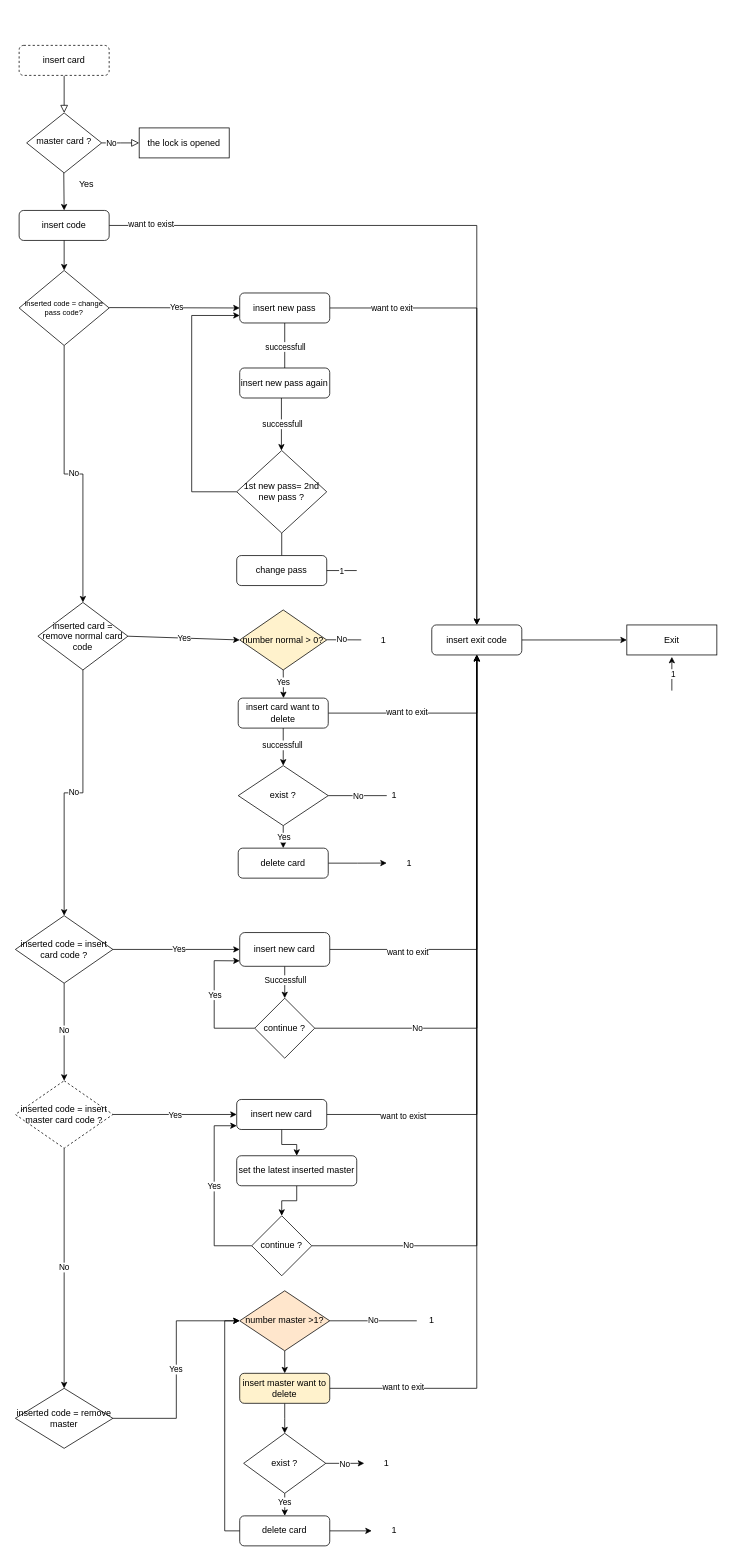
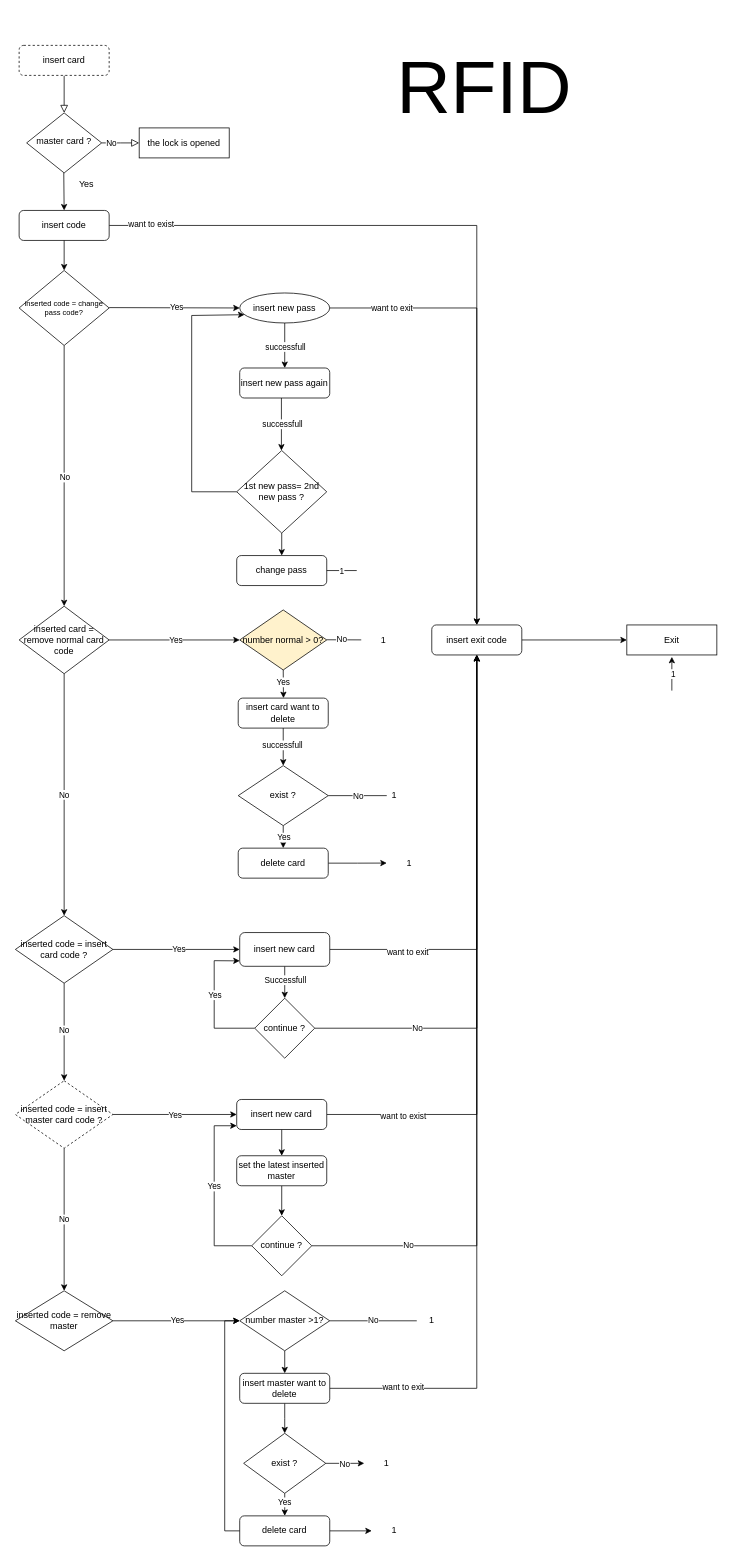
node "RFID": added
node "insert new pass": shape rounded rectangle -> ellipse
edge "insert new pass" -- "insert new pass again": arrowhead none -> classic
edge "1st new pass= 2nd new pass ?" -- "change pass": arrowhead none -> classic
node "inserted card = remove normal card code": moved (83, 636) -> (64, 640)
edge "insert card want to delete" -> "insert exit code": removed, label "want to exit"
node "set the latest inserted master": size 120x30 -> 90x30
node "number master >1?": fillcolor #ffe6cc -> #ffffff
node "insert master want to delete": fillcolor #fff2cc -> #ffffff
node "inserted code = remove master": moved (64, 1418) -> (64, 1320)
